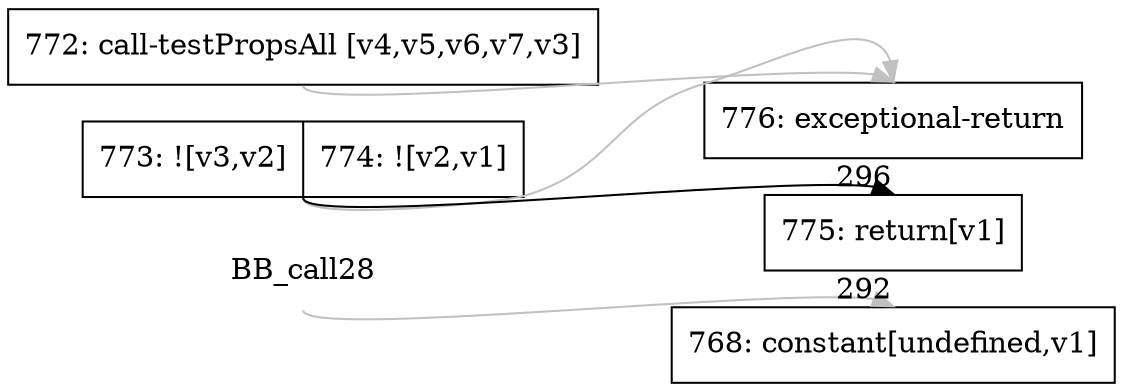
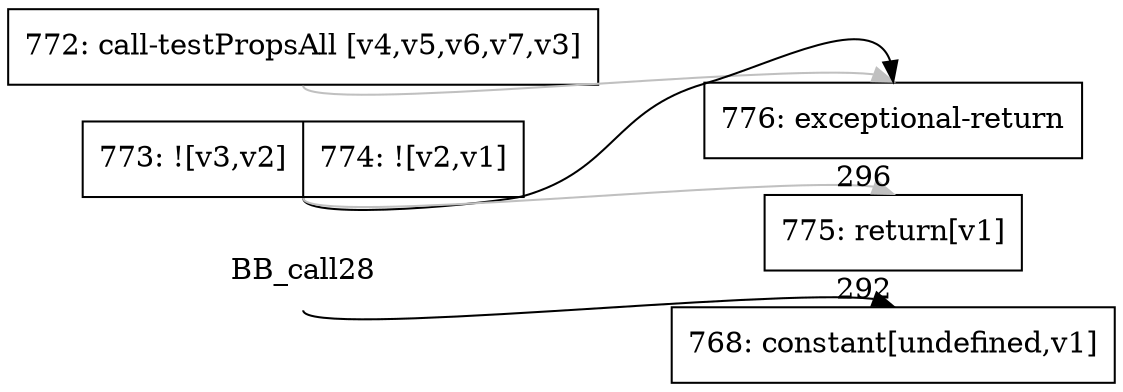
edge "773: ![v3,v2]" -> "776: exceptional-return": color gray -> black
edge "773: ![v3,v2]" -> "775: return[v1]": color black -> gray
edge "BB_call28" -> "768: constant[undefined,v1]": color gray -> black
